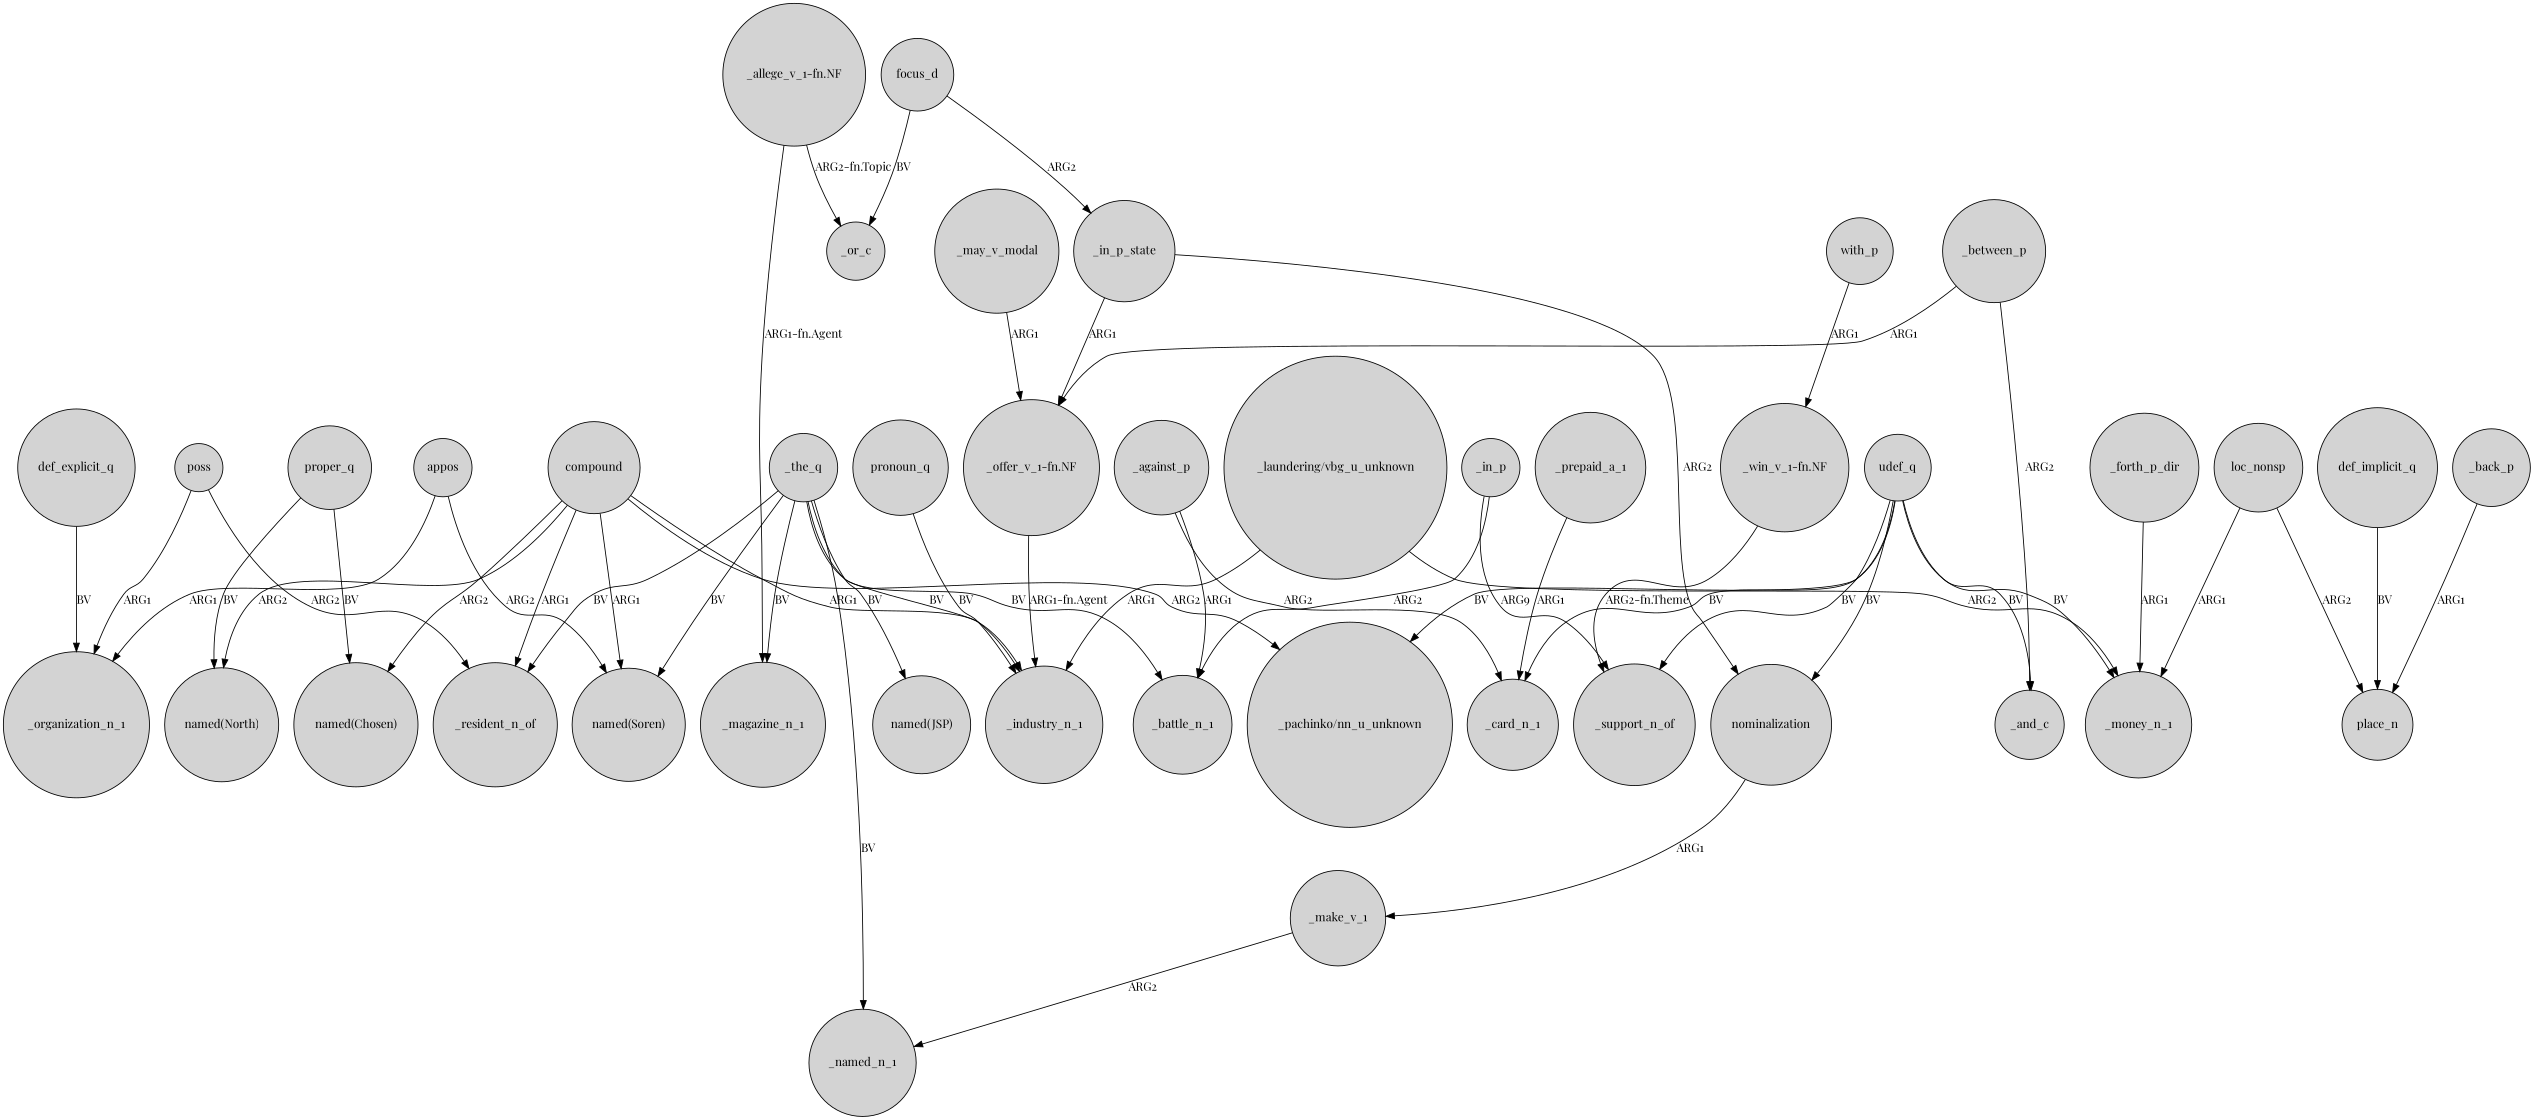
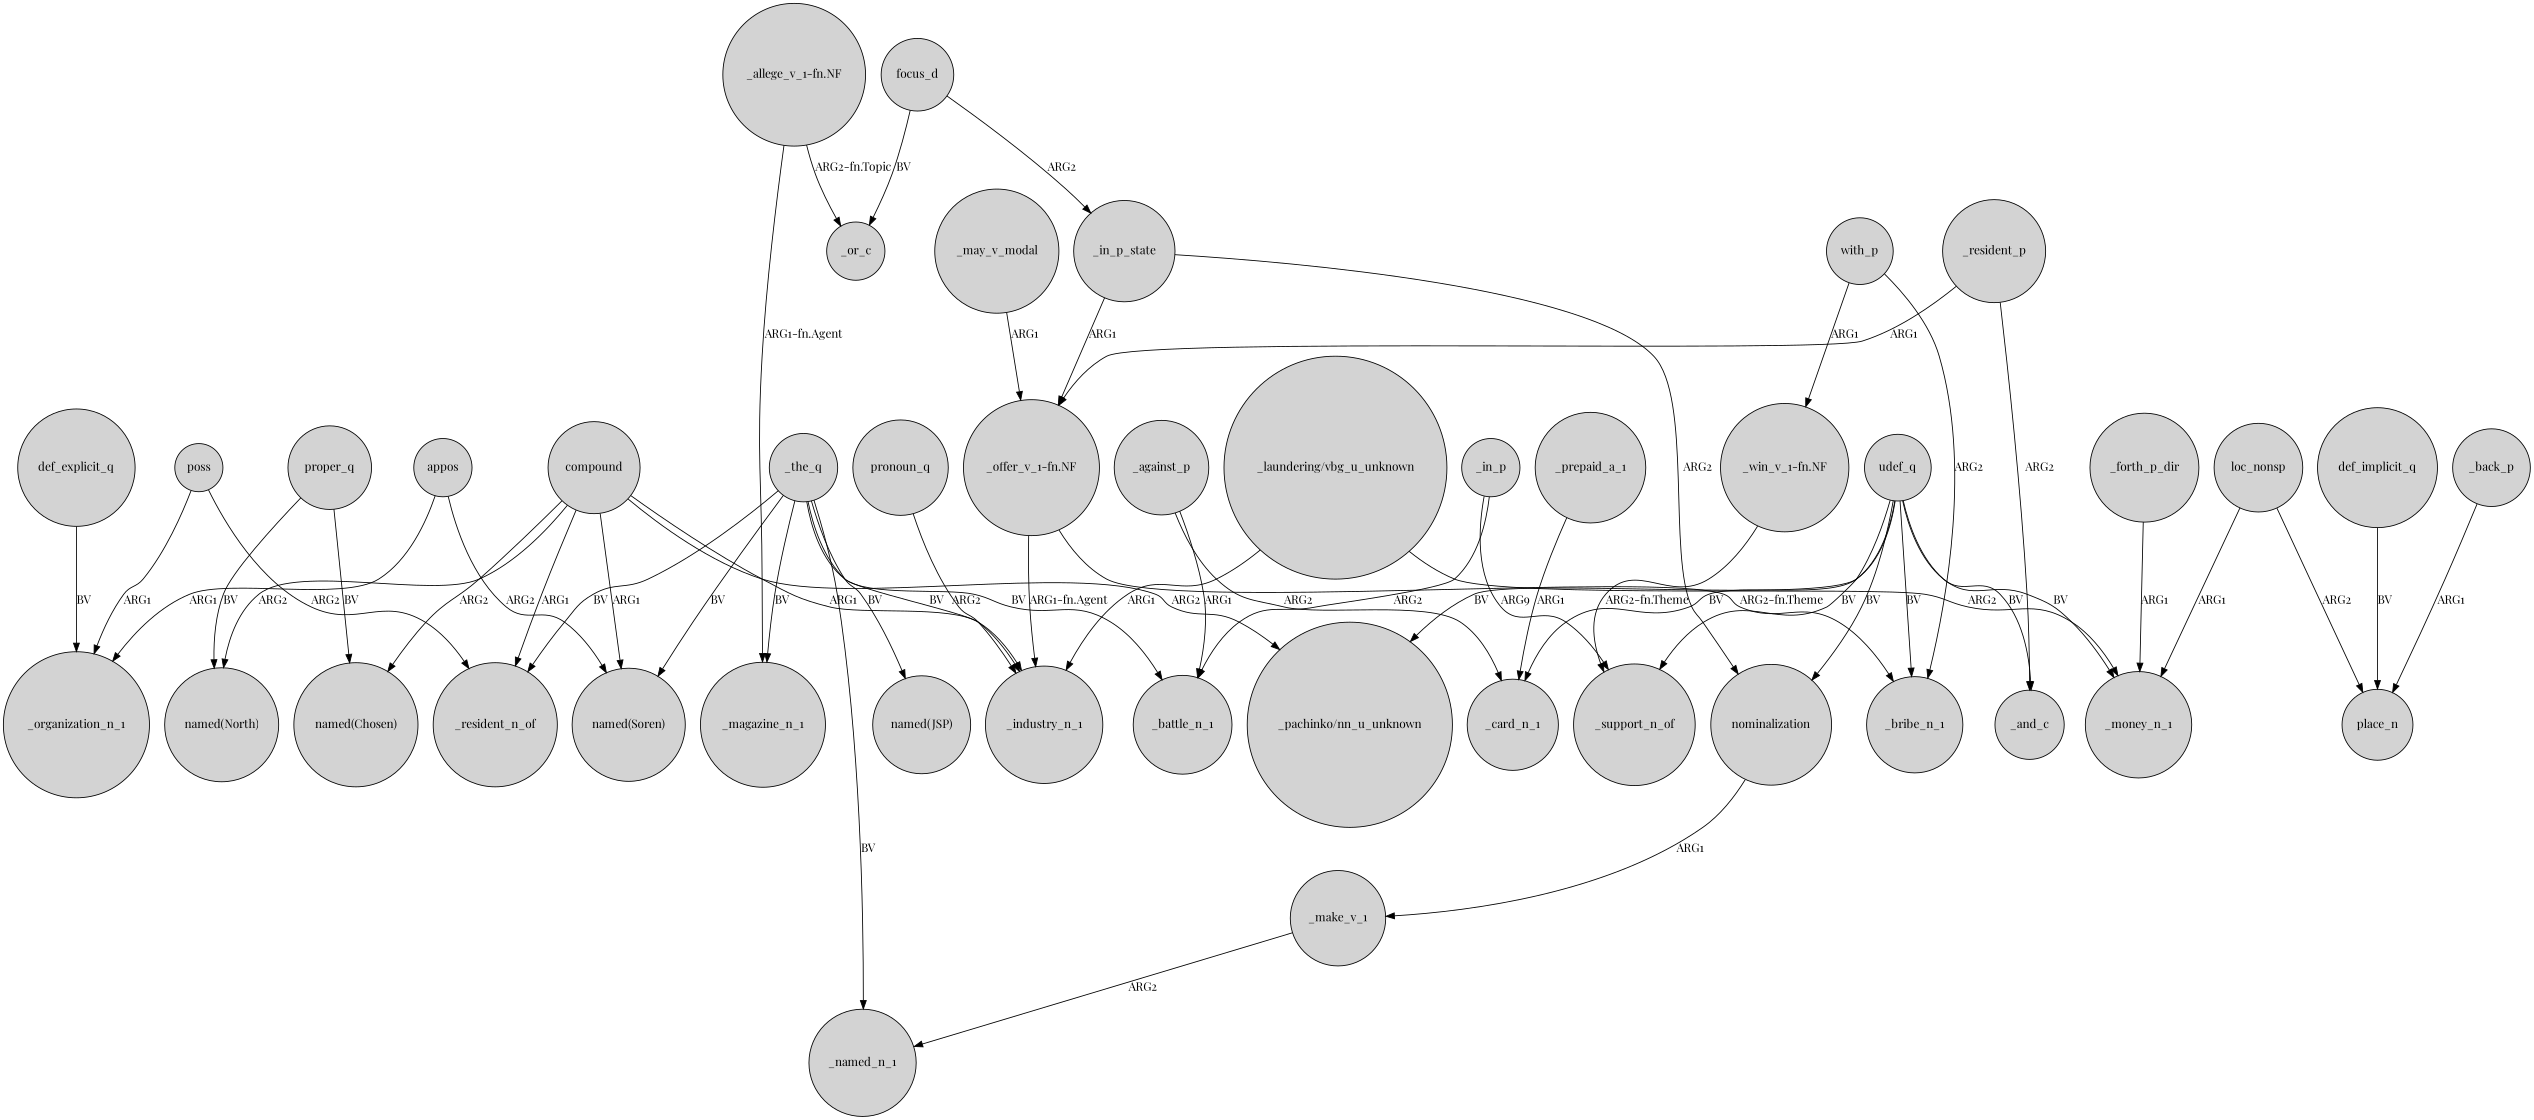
node "_between_p": label "_between_p" -> "_resident_p"
edge "pronoun_q" -> "_industry_n_1": label "BV" -> "ARG2"
node "_bribe_n_1": added
